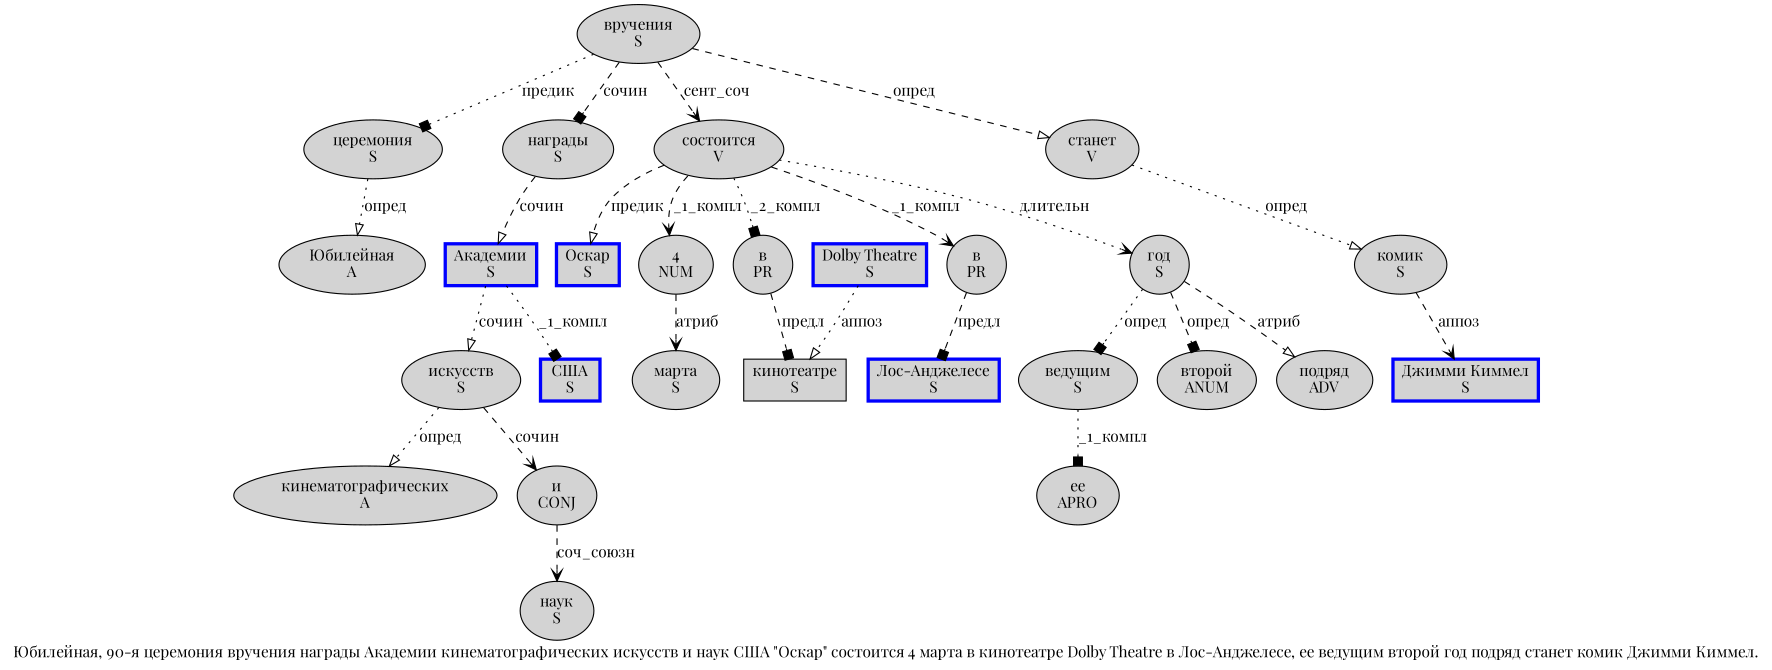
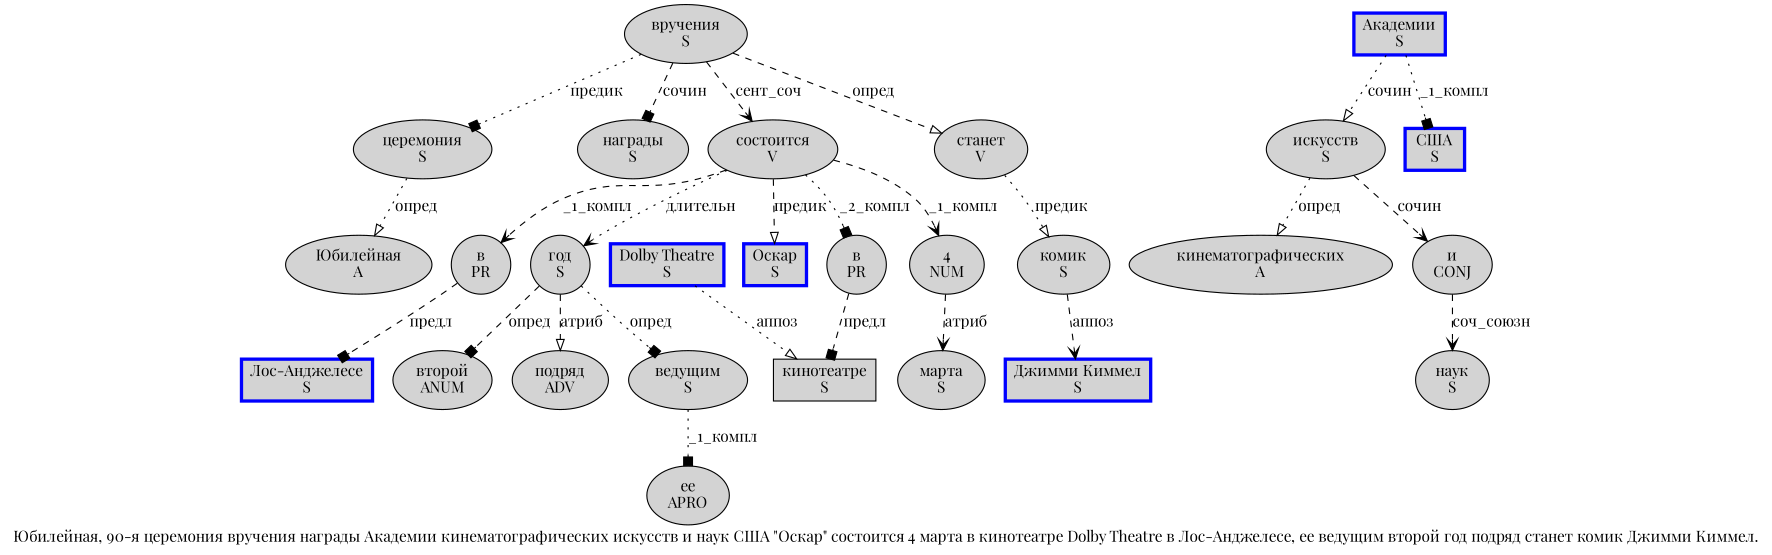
edge "награды S" -> "Академии S": removed, label "сочин"
edge "станет V" -> "комик S": label "опред" -> "предик"
